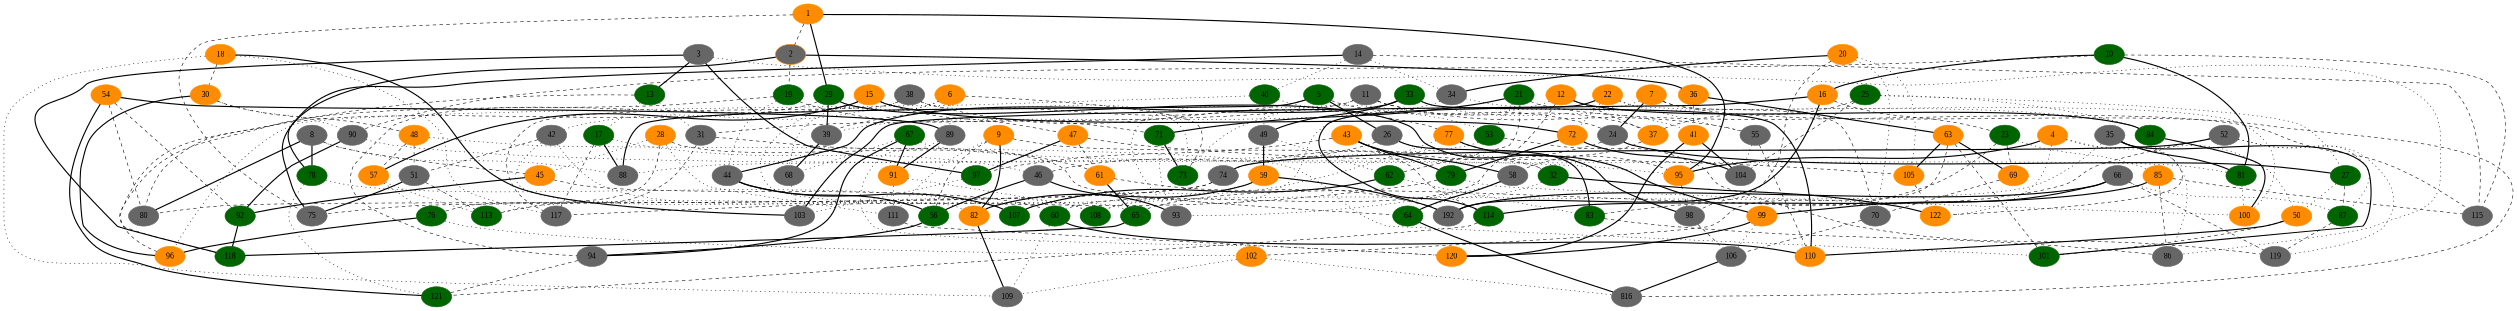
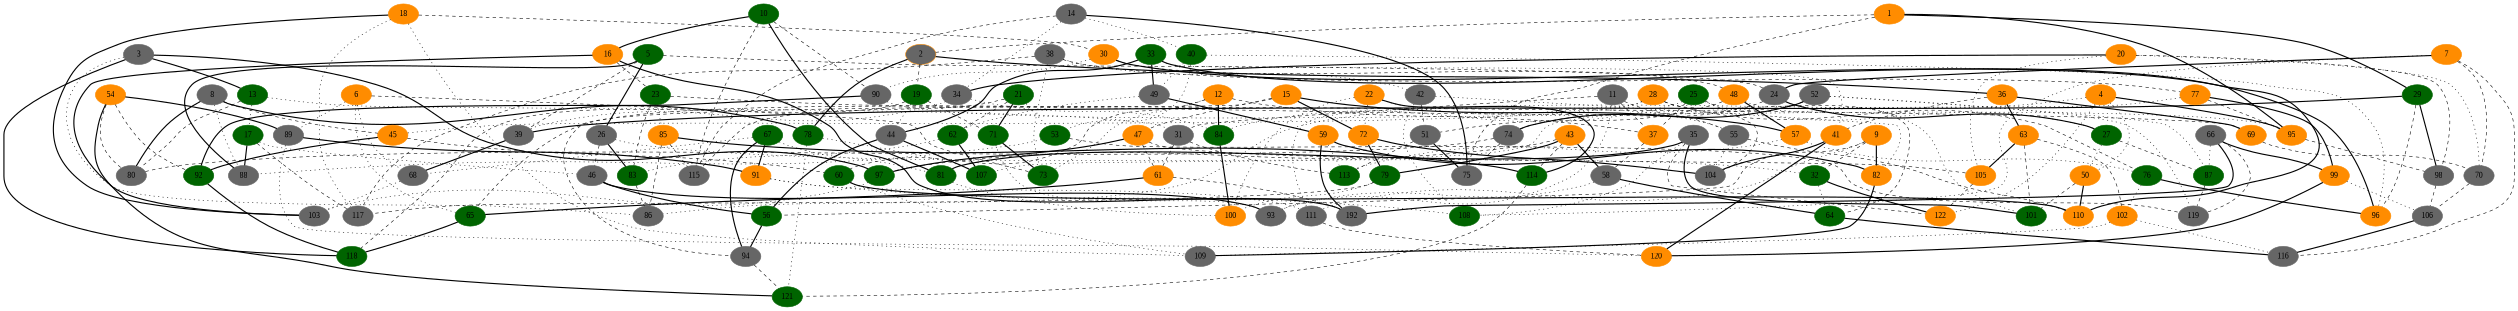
edge "48" -- "57": style dashed -> bold
edge "63" -- "69": now "36" -- "69"
node "816": label "816" -> "116"
